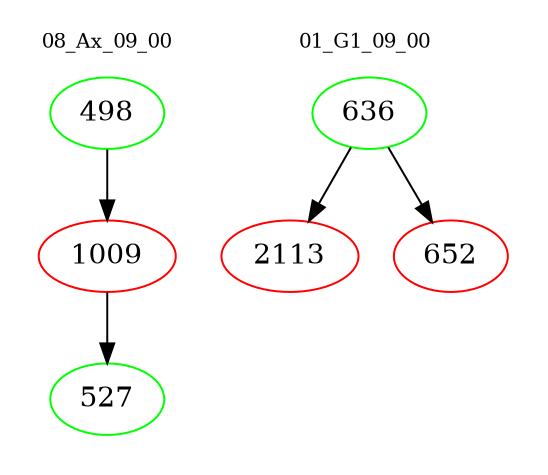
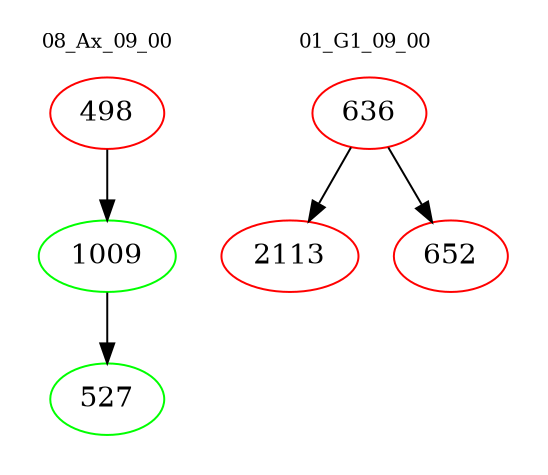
node "498": color green -> red
node "636": color green -> red
node "1009": color red -> green
